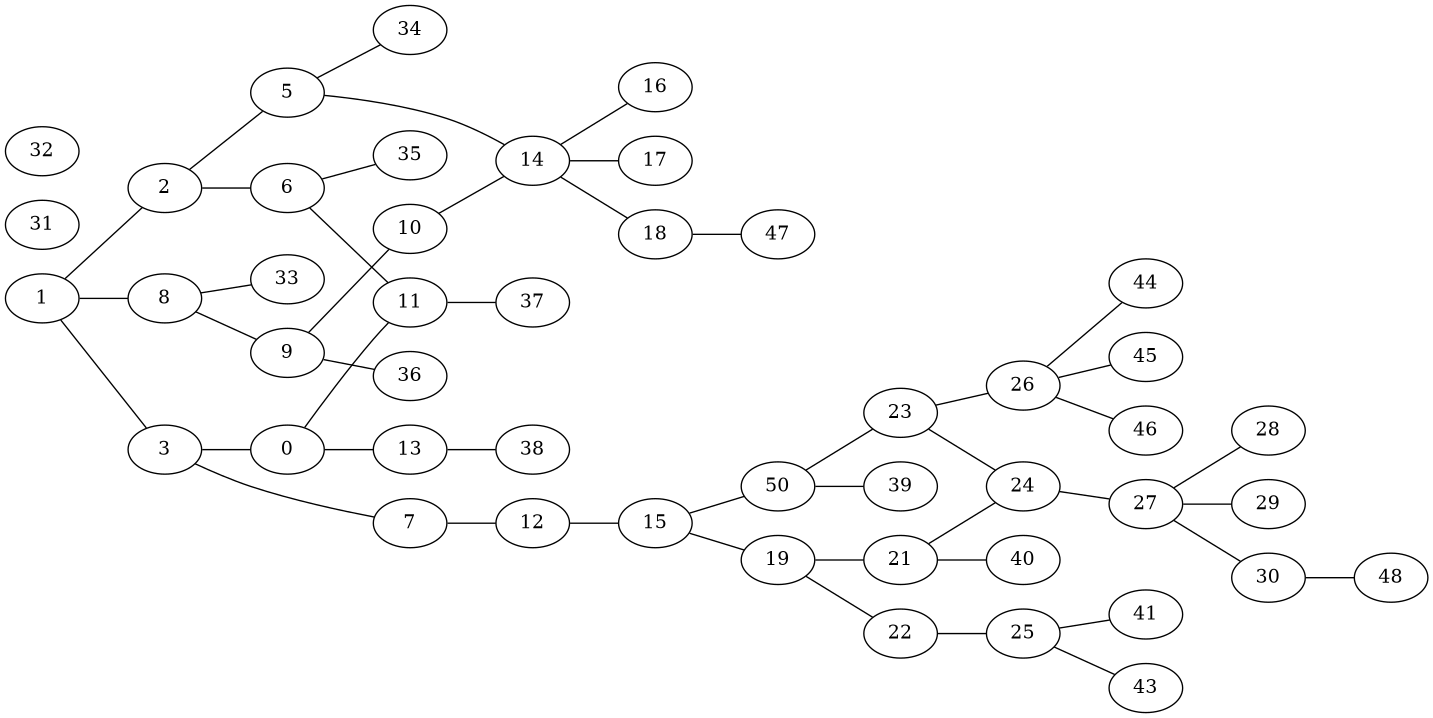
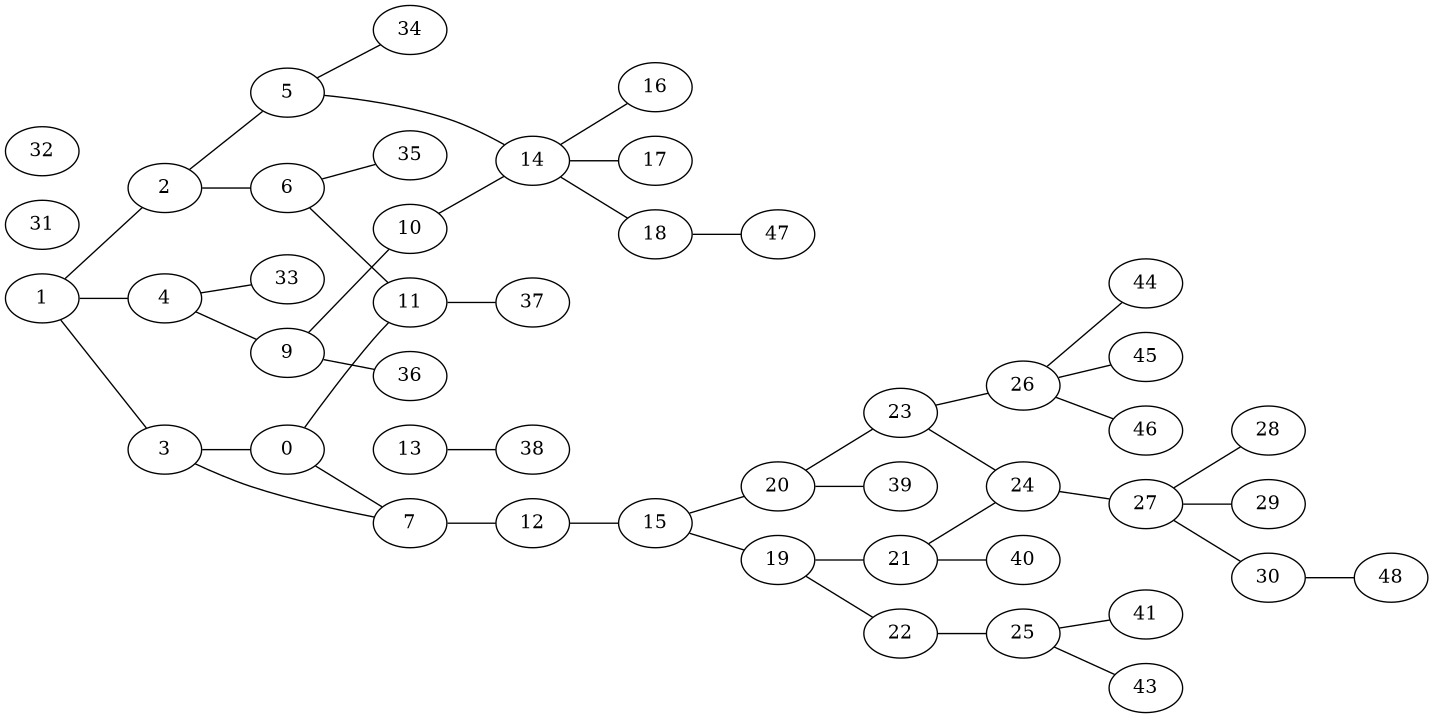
node "8": label "8" -> "4"
edge "0" -- "13": now "0" -- "7"
node "50": label "50" -> "20"
